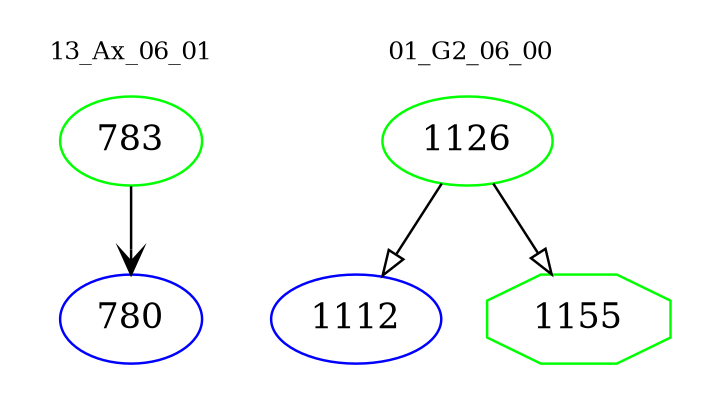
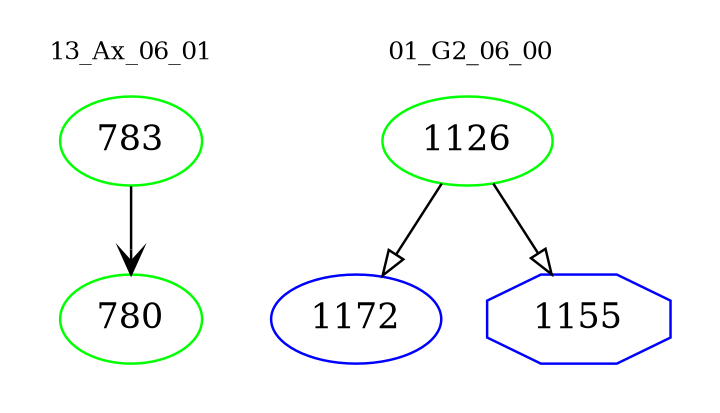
node "780": color blue -> green
node "1112": label "1112" -> "1172"
node "1155": color green -> blue
